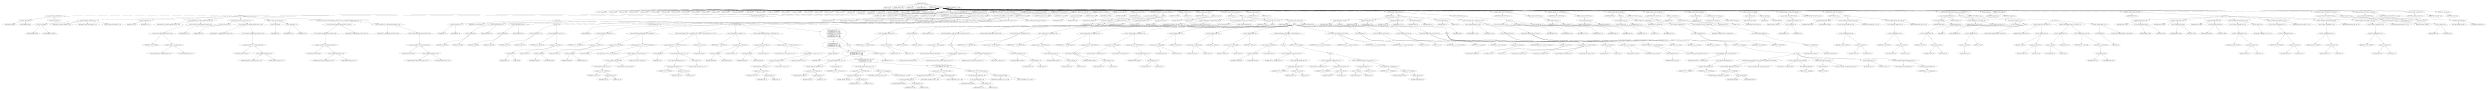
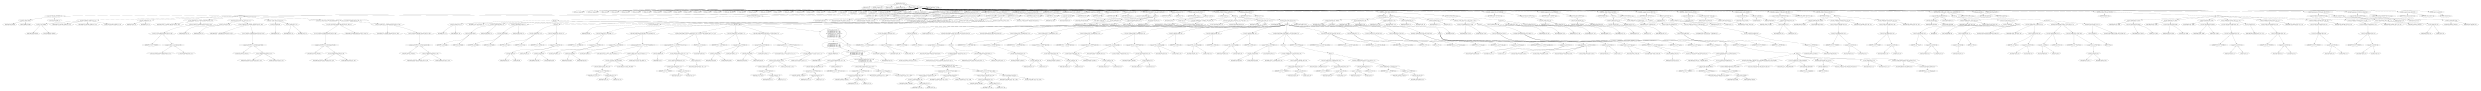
node "(LOCAL,v10: unsigned int)": added
